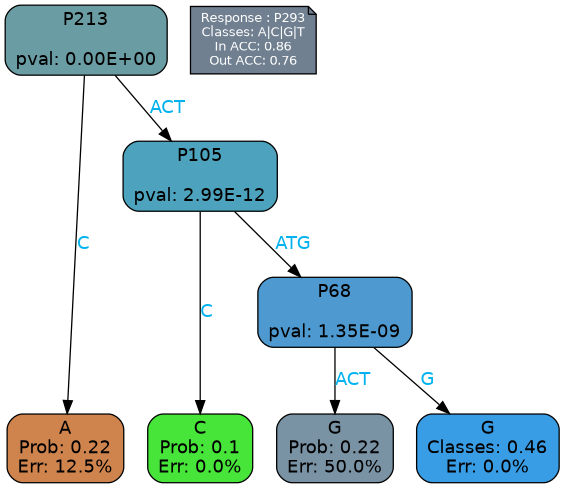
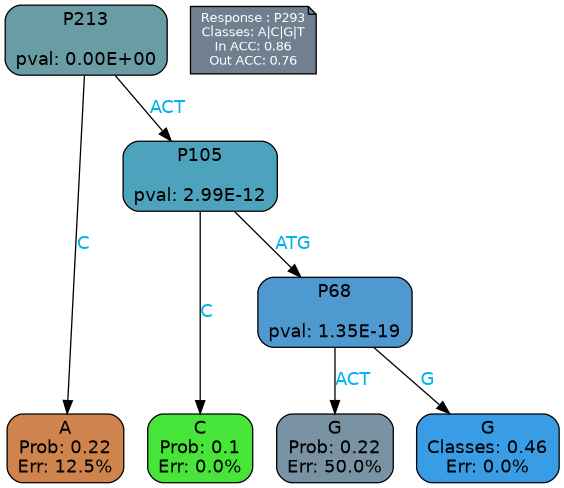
node "P68 pval: 1.35E-09": label "P68 pval: 1.35E-09" -> "P68 pval: 1.35E-19"
